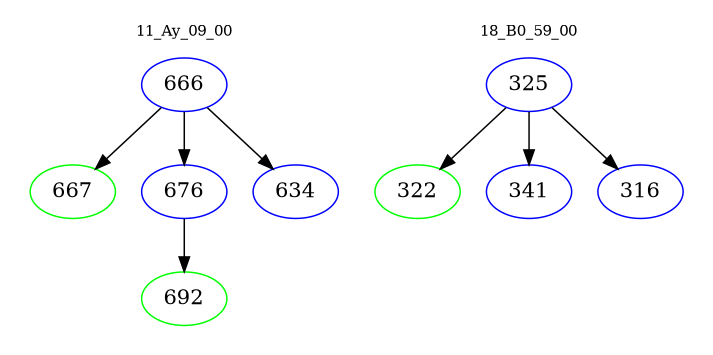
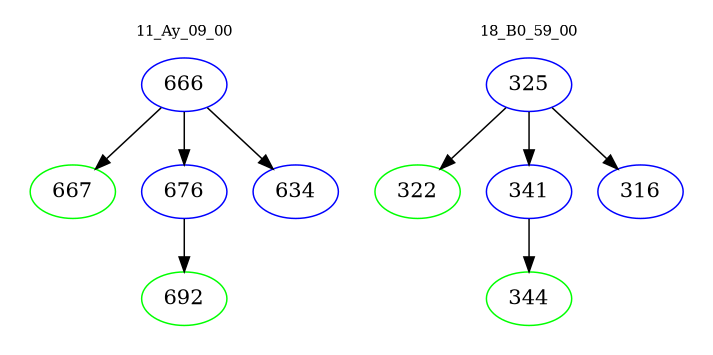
node "344": added
